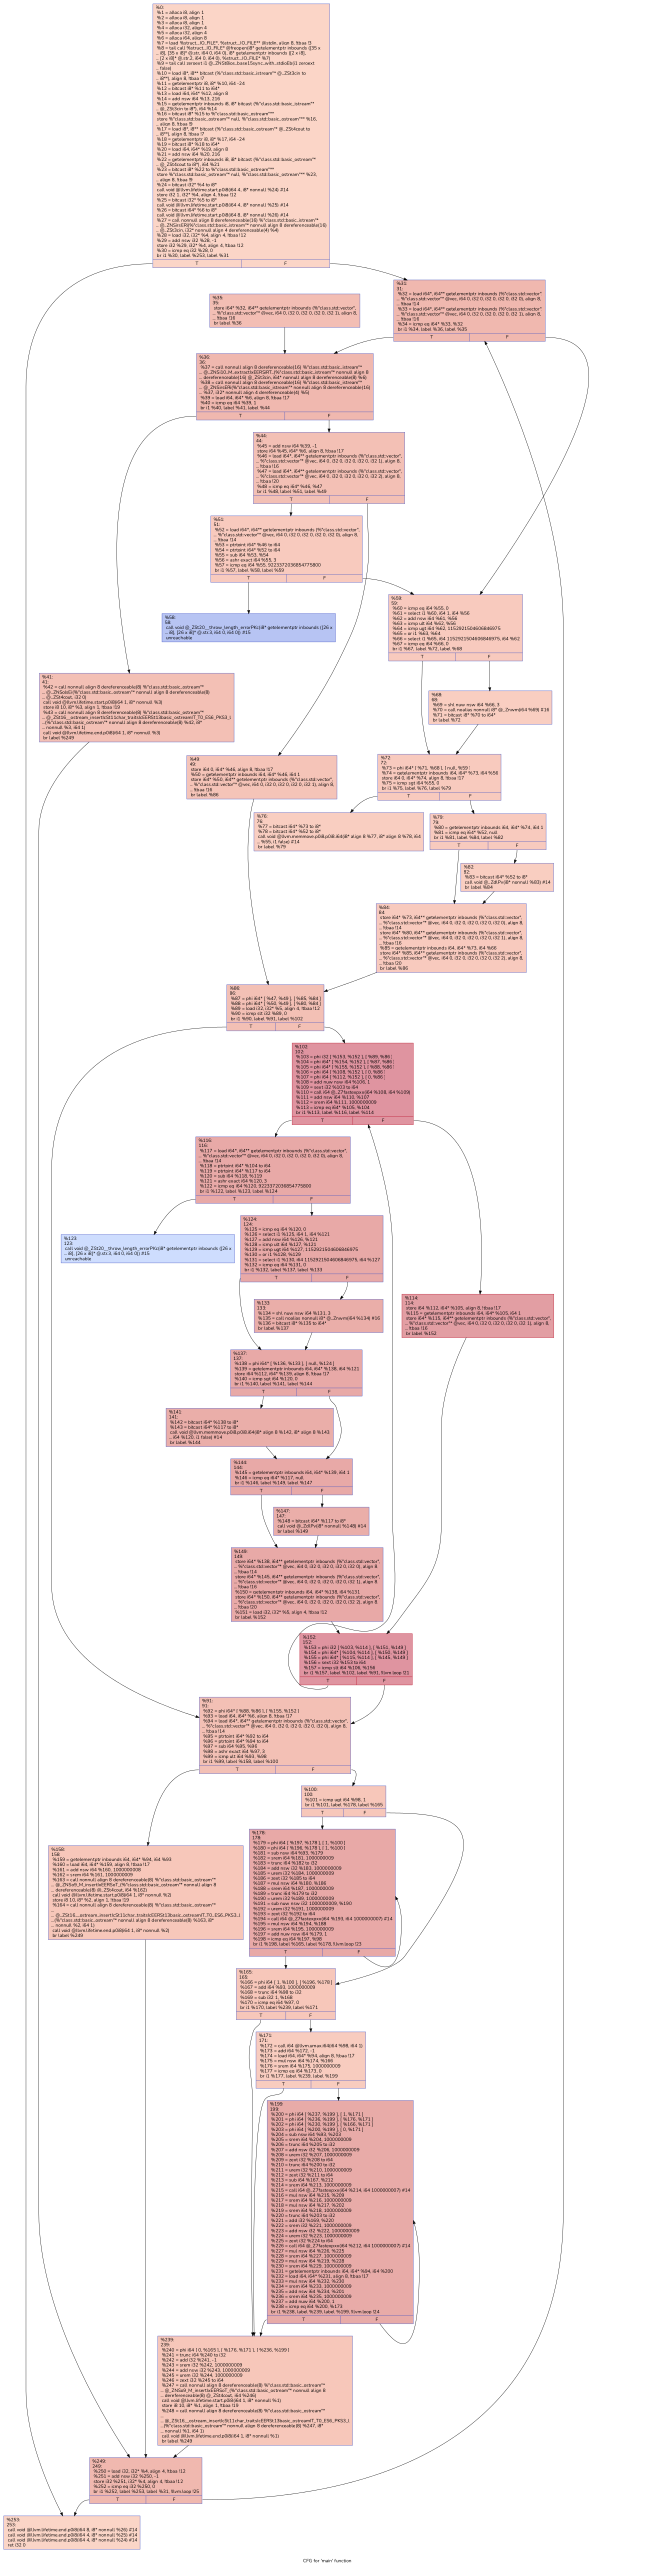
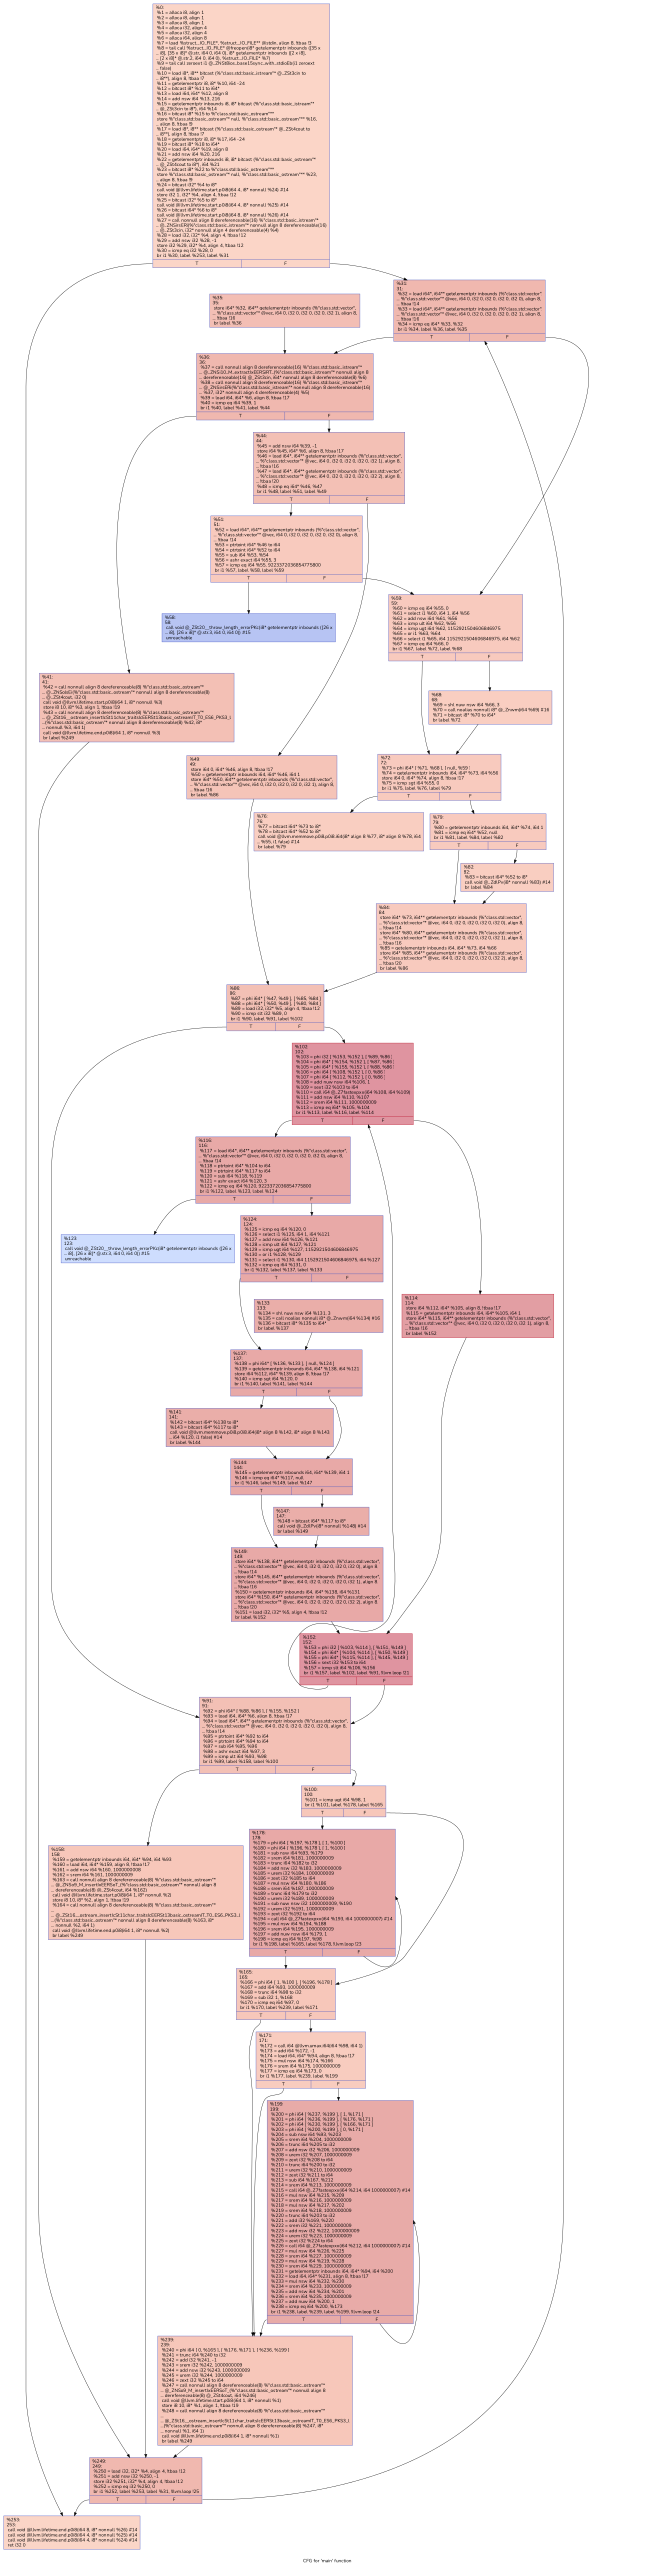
edge "%124:" -> "%133:": removed
